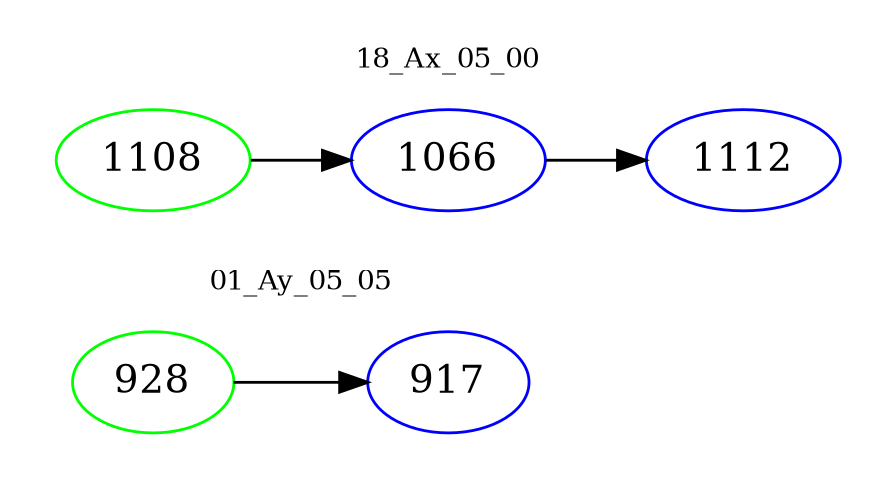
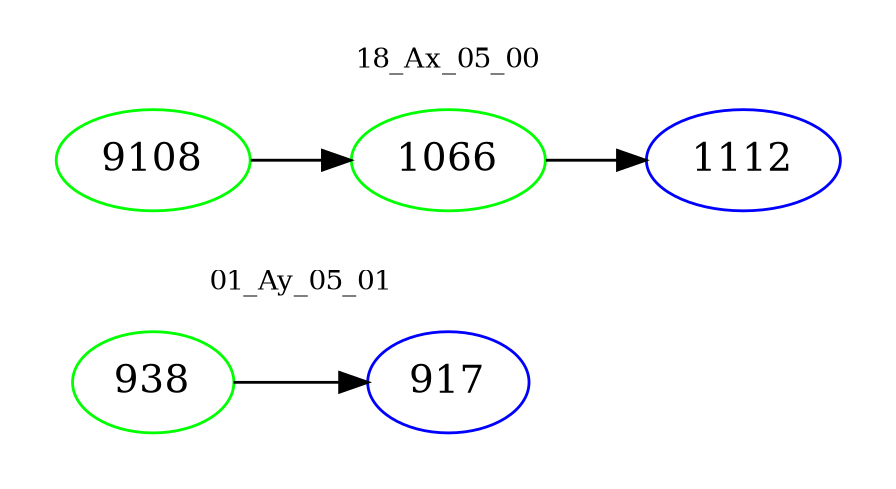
node "1108": label "1108" -> "9108"
node "1066": color blue -> green
cluster "01_Ay_05_05": label "01_Ay_05_05" -> "01_Ay_05_01"
node "928": label "928" -> "938"
